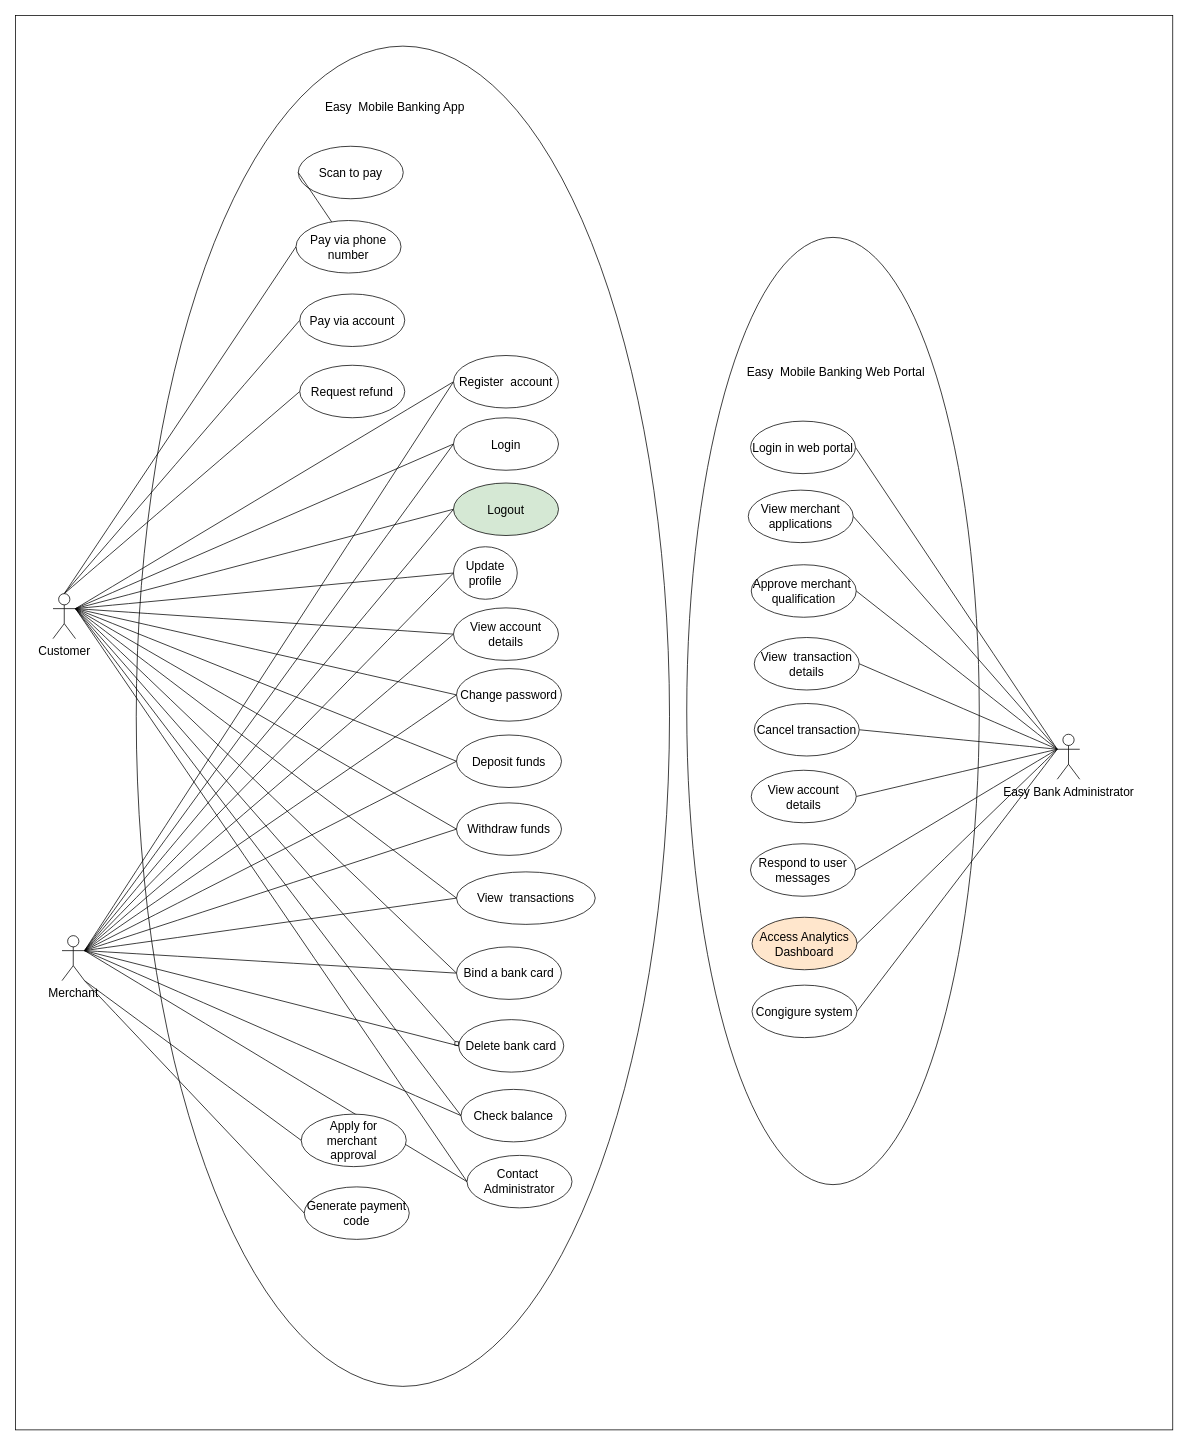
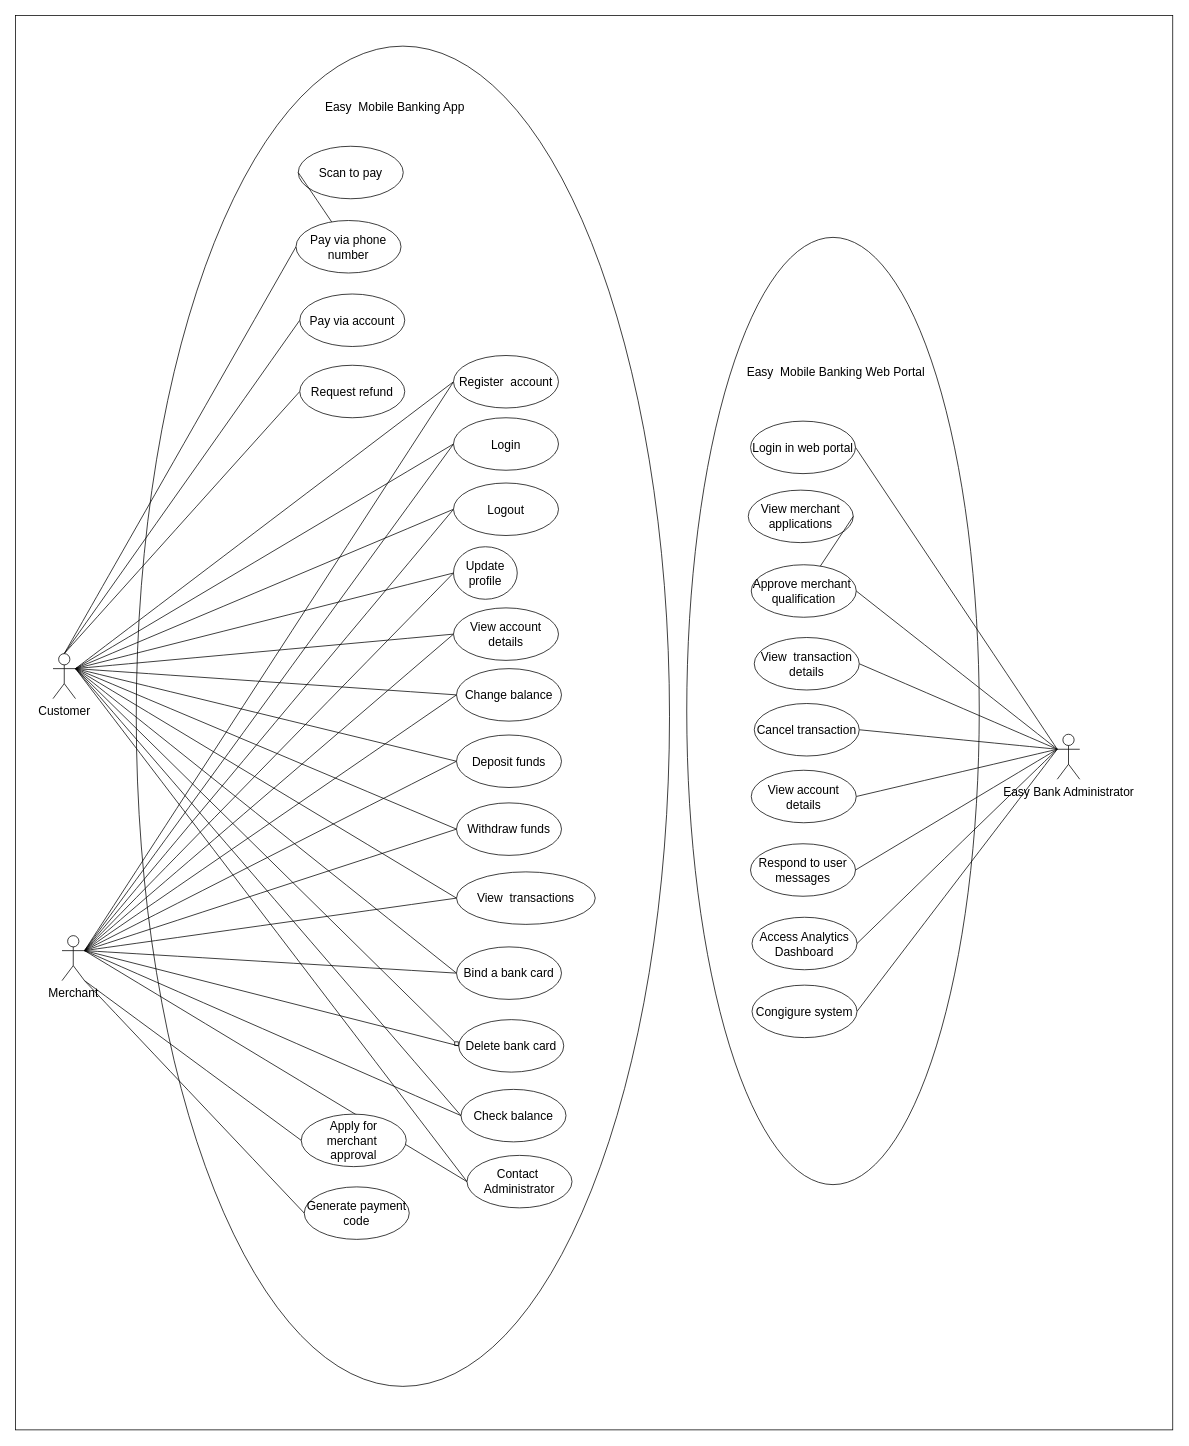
node "Logout": fillcolor #d5e8d4 -> #ffffff
node "Customer": moved (64, 616) -> (64, 676)
edge "View merchant applications" -- "Easy Bank Administrator": now "View merchant applications" -- "Approve merchant qualification"
node "Change password": label "Change password" -> "Change balance"
node "Access Analytics Dashboard": fillcolor #ffe6cc -> #ffffff
